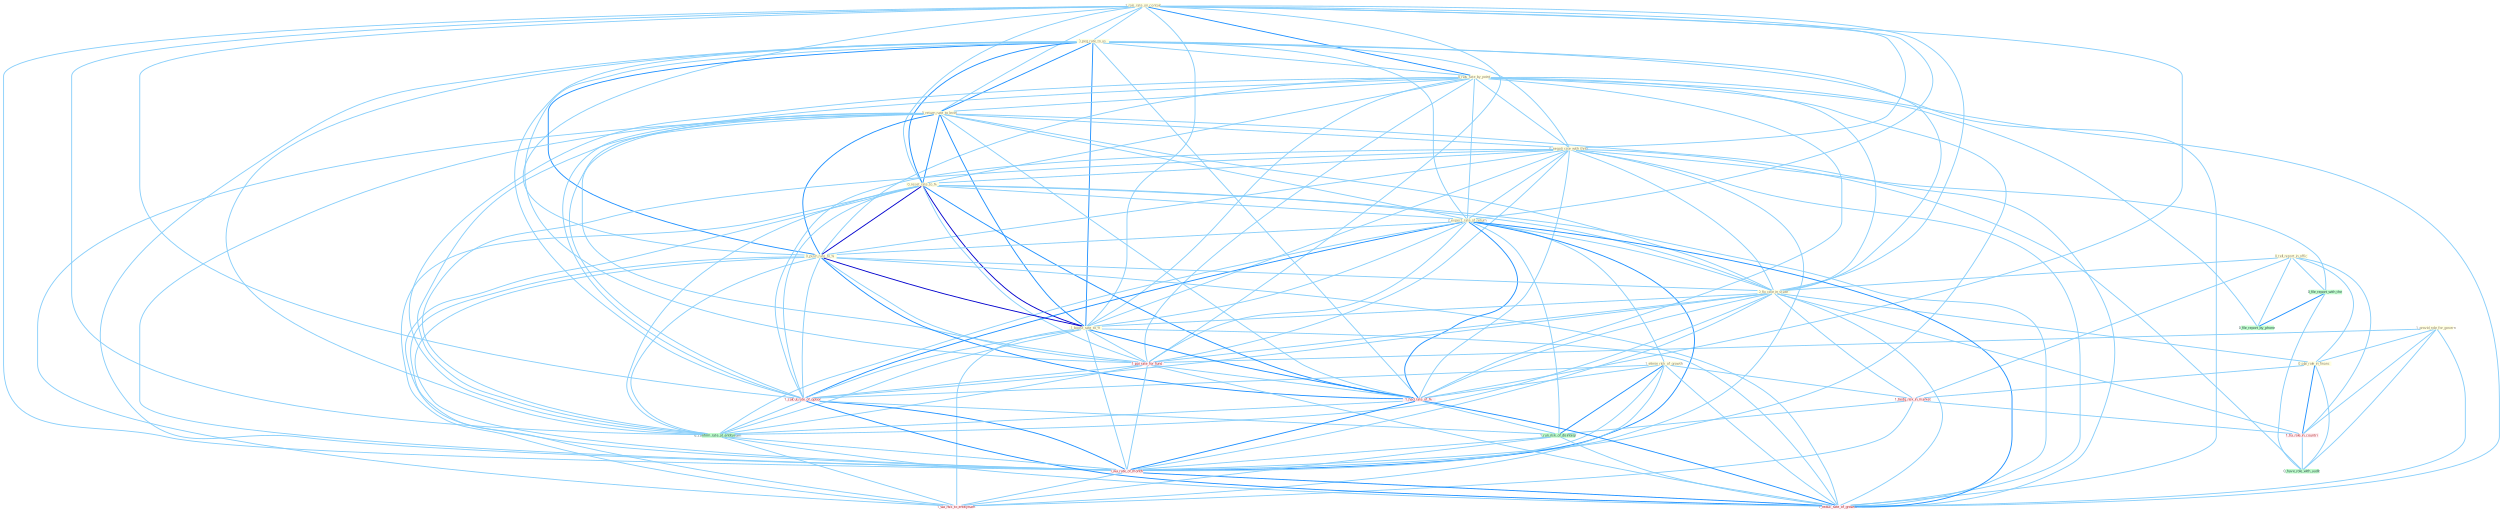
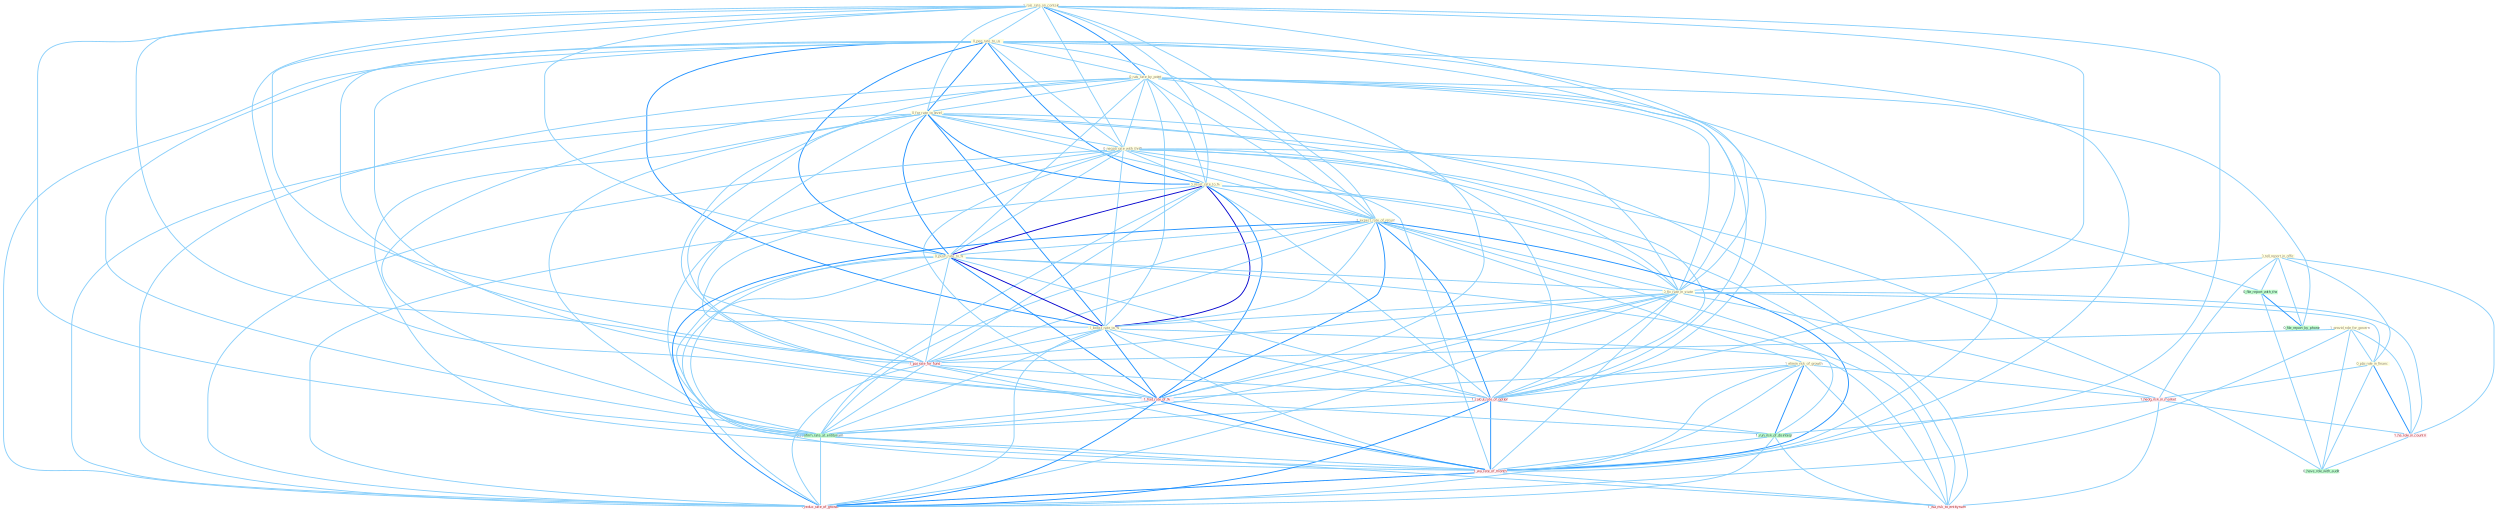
node "0_return_rate_to_level": label "0_return_rate_to_level" -> "0_for_rate_to_level"
edge "0_reset_rate_to_%" -- "1_wa_rate_of_month": removed
